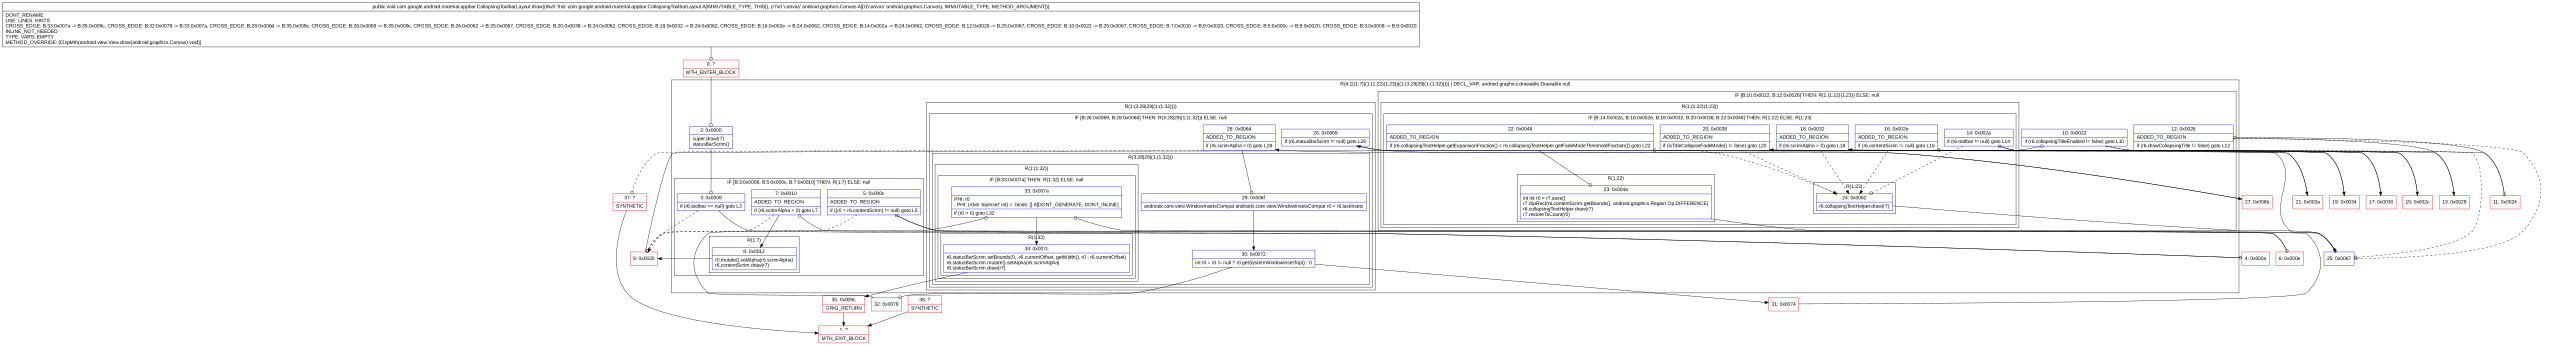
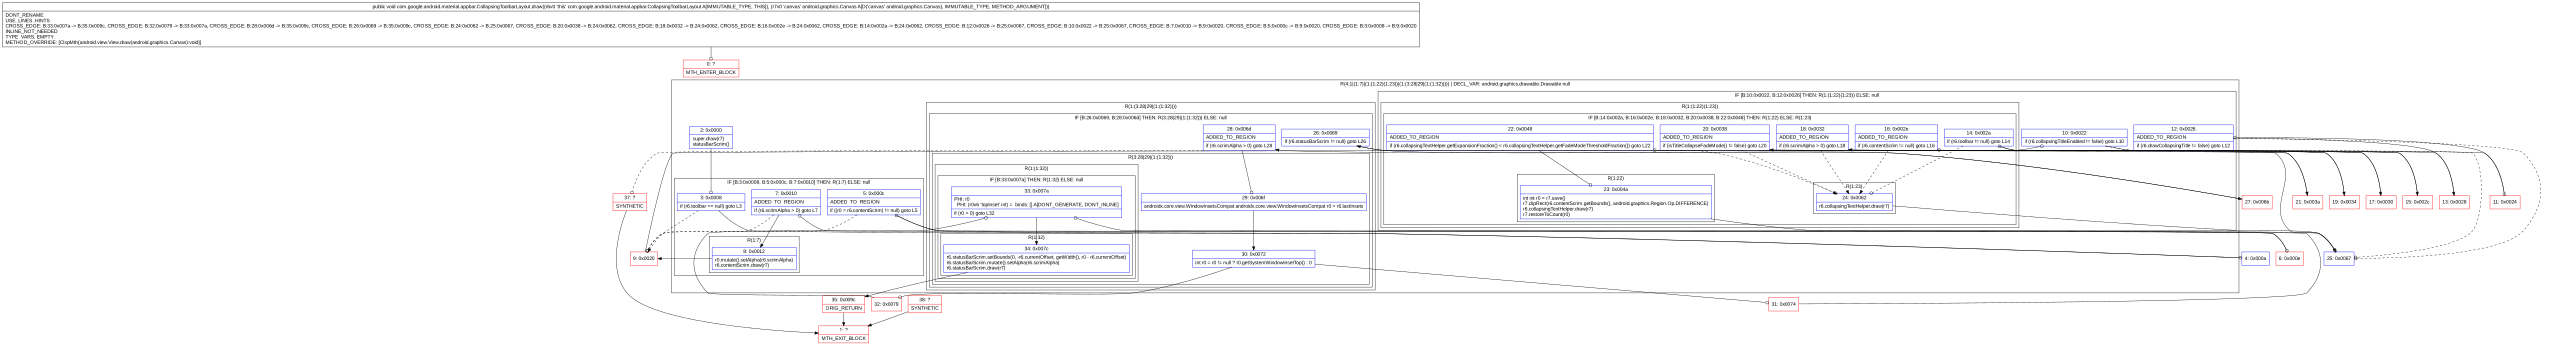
edge "0: ?" -> "2: 0x0000": removed
node "4: 0x000a": color red -> blue
edge "30: 0x0072" -> "31: 0x0074": arrowhead normal -> odot
